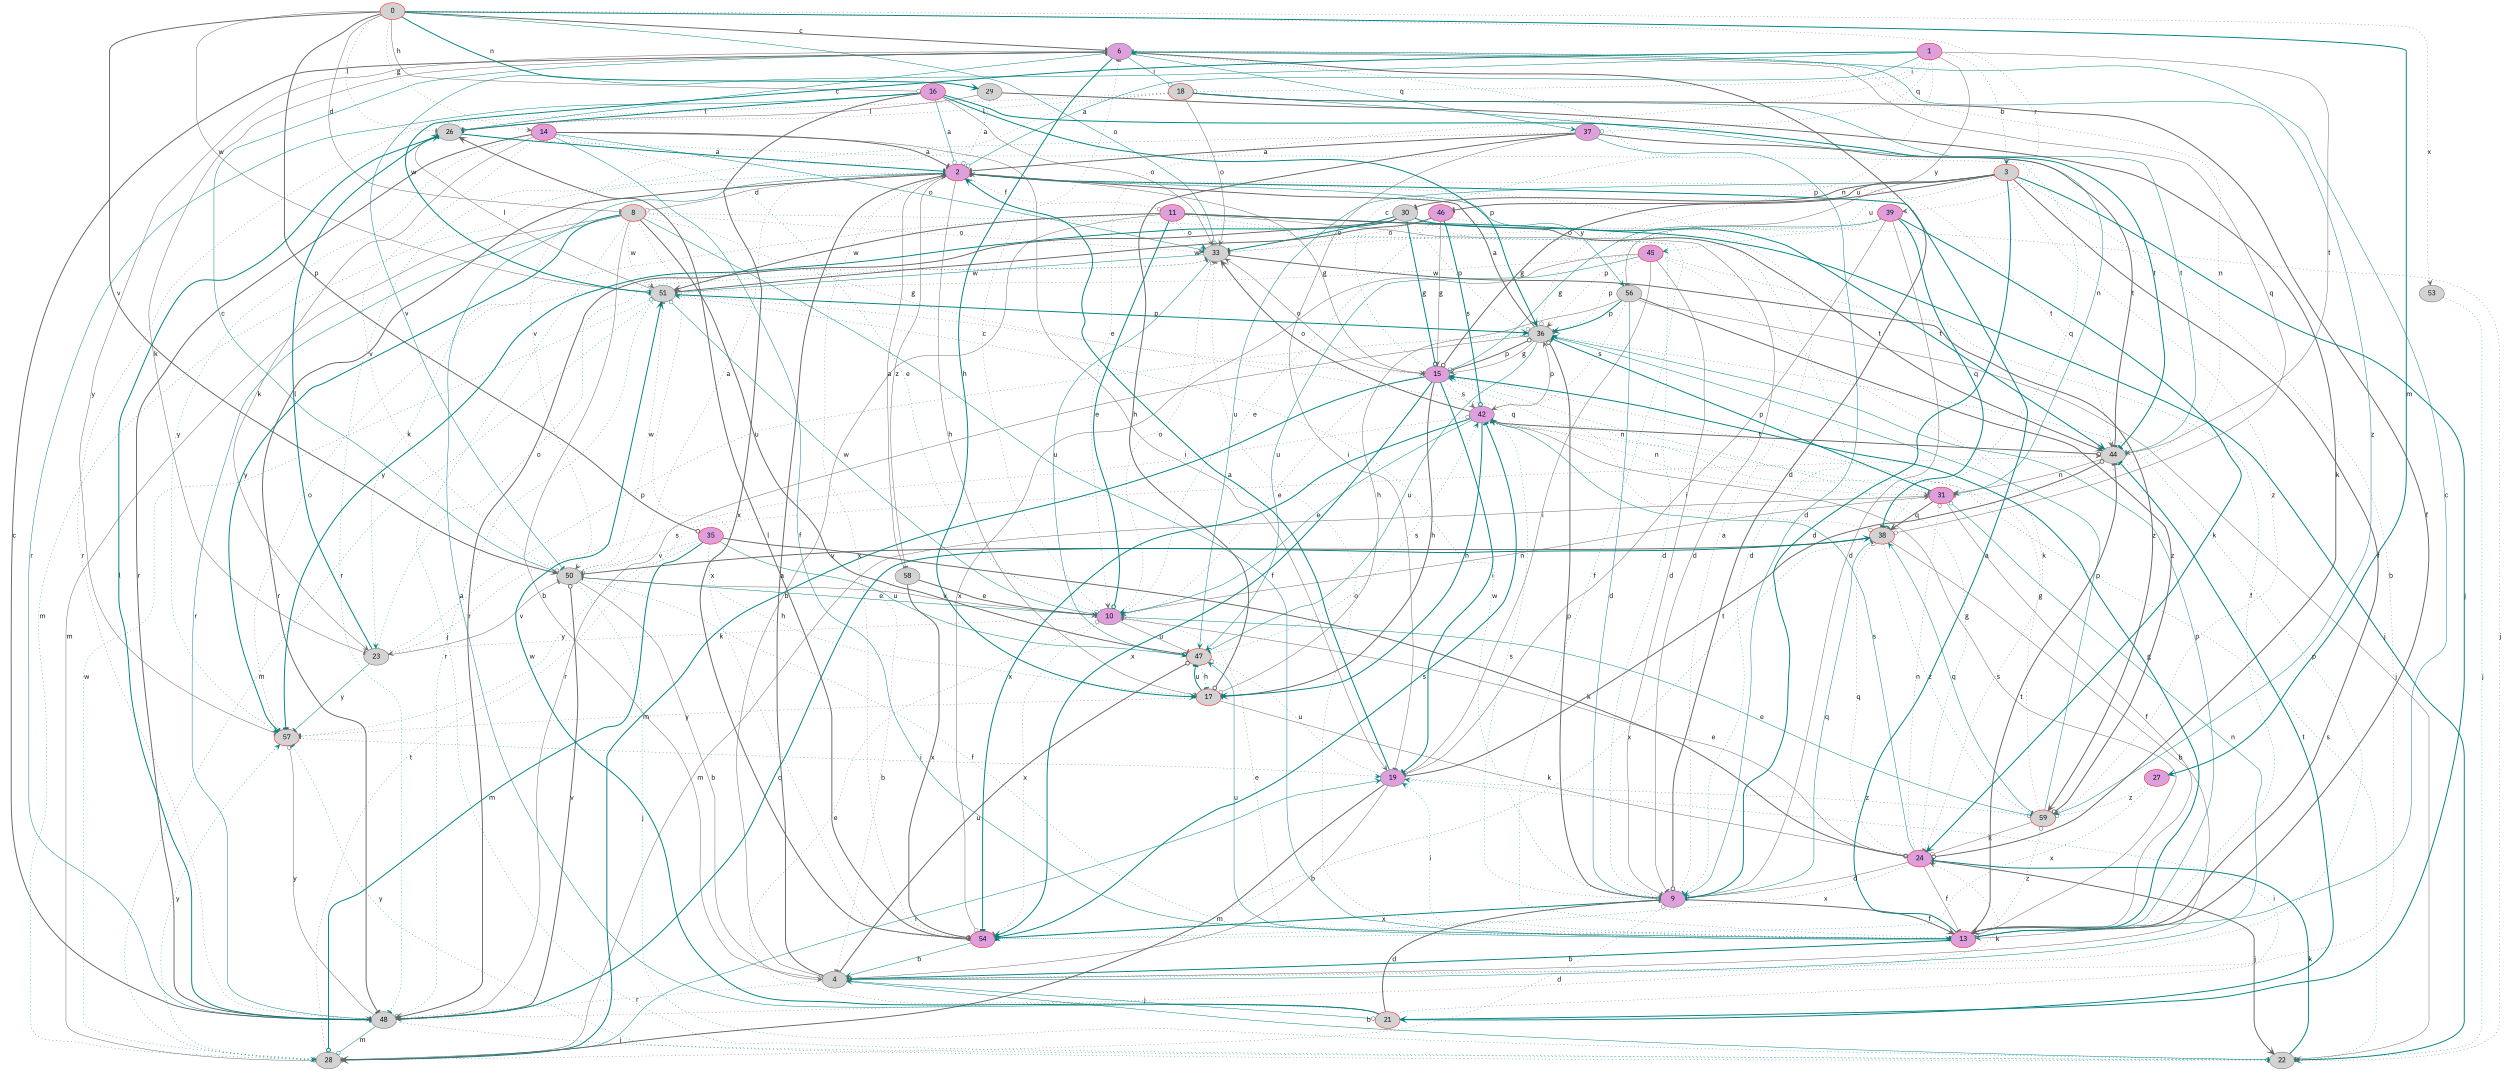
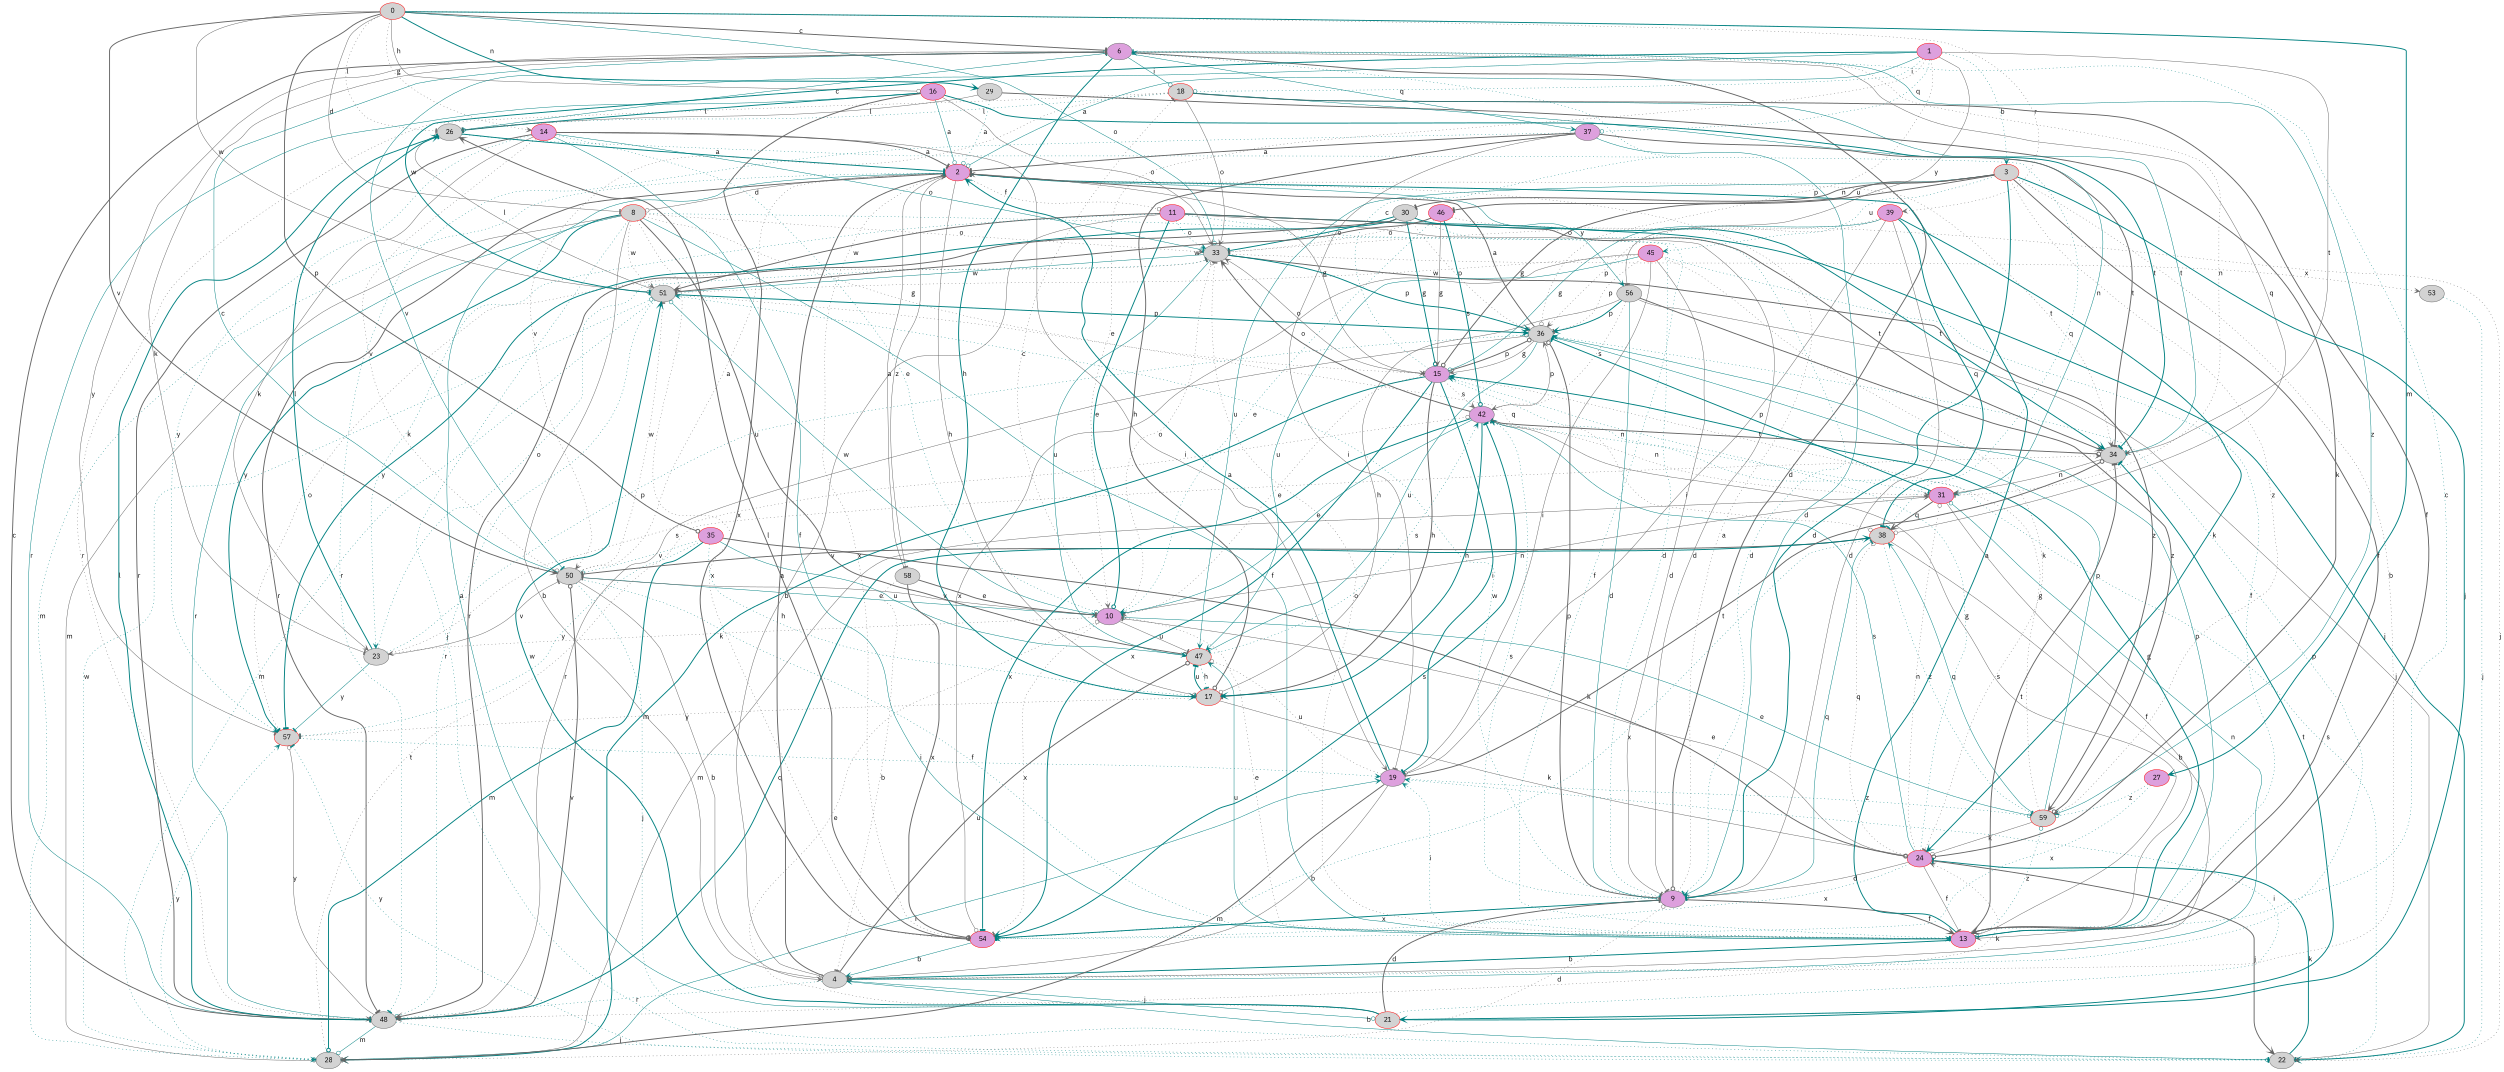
edge "0" -> "53": now "33" -> "53"
edge "13" -> "6": style solid -> dotted
edge "16" -> "36": now "33" -> "36"
edge "10" -> "6": now "10" -> "18"
node "44": label "44" -> "34"
